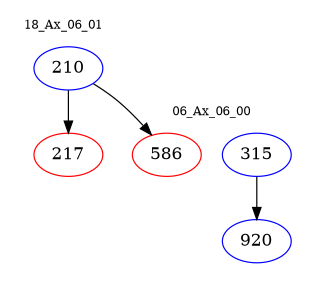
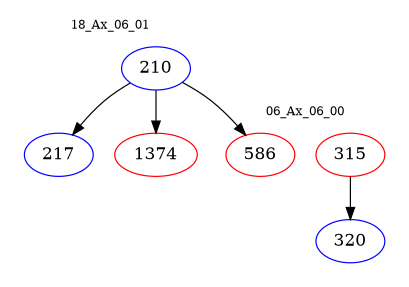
node "217": color red -> blue
node "1374": added
node "315": color blue -> red
node "920": label "920" -> "320"
